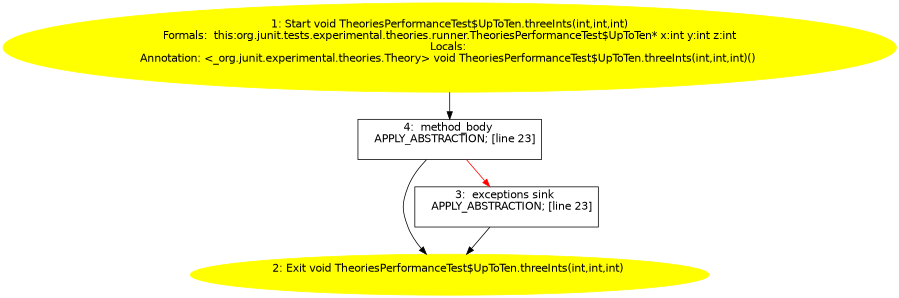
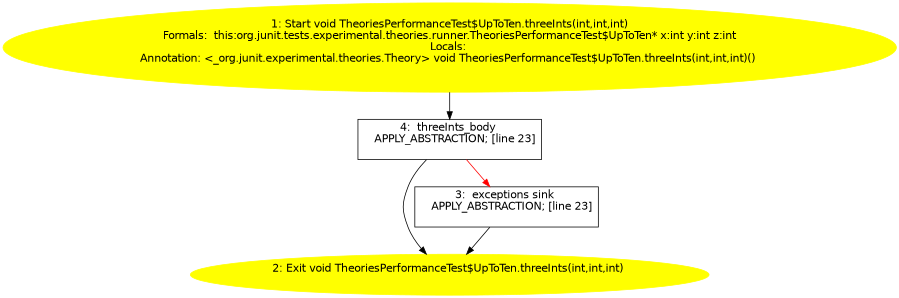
node "4:  method_body APPLY_ABSTRACTION; [line 23]": label "4:  method_body APPLY_ABSTRACTION; [line 23]" -> "4:  threeInts_body APPLY_ABSTRACTION; [line 23]"
